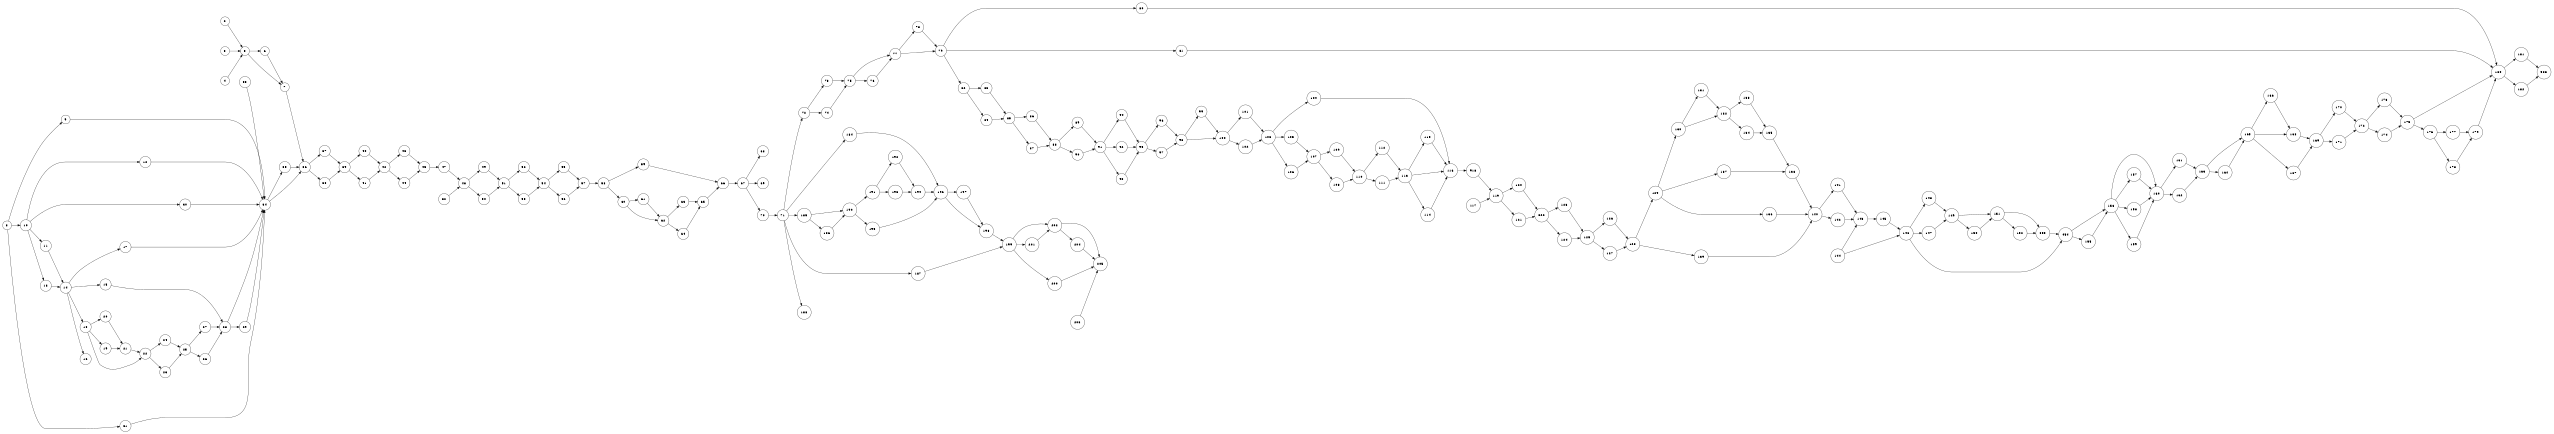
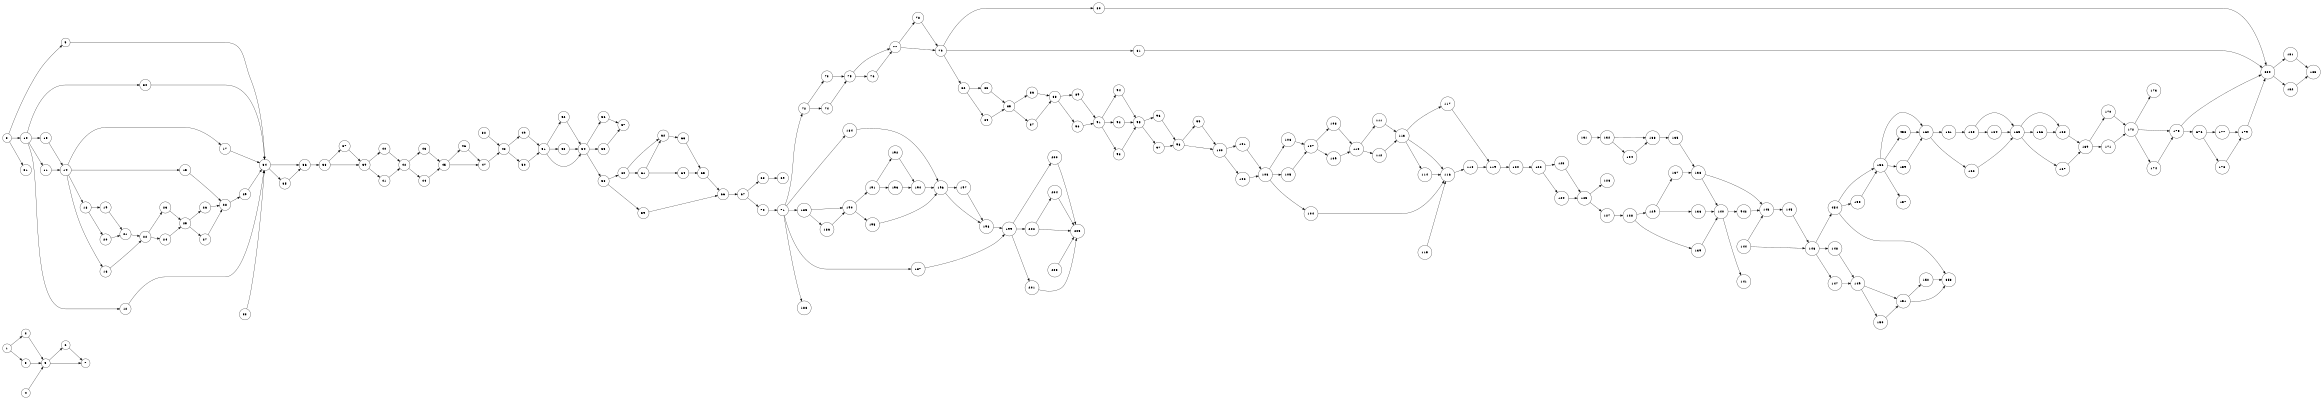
node "180": label "180" -> "680"
node "583": label "583" -> "183"
edge "173" -> "175": now "172" -> "175"
edge "7" -> "36": removed
node "130": removed
node "176": label "176" -> "676"
edge "134" -> "135": now "134" -> "133"
node "46": added
edge "113" -> "115": now "113" -> "117"
edge "36" -> "37": now "38" -> "37"
edge "51" -> "54": added
node "918": label "918" -> "118"
edge "57" -> "58": now "54" -> "58"
edge "67" -> "69": now "68" -> "69"
edge "157" -> "160": removed
edge "162" -> "163": now "162" -> "165"
edge "141" -> "143": now "138" -> "143"
node "158": label "158" -> "458"
node "822": label "822" -> "122"
node "121": removed
node "142": label "142" -> "942"
edge "62" -> "64": now "61" -> "64"
edge "126" -> "128": removed
edge "853" -> "454": reversed
edge "201" -> "202": now "201" -> "205"
edge "28" -> "34": removed
node "1": added
edge "18" -> "22": now "16" -> "22"
edge "31" -> "34": removed
